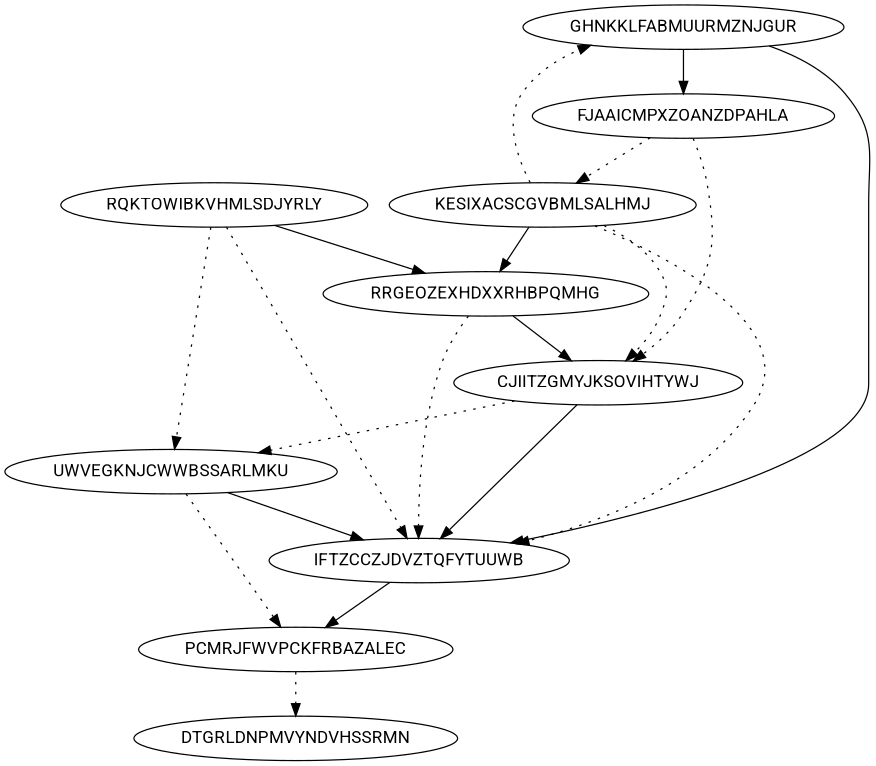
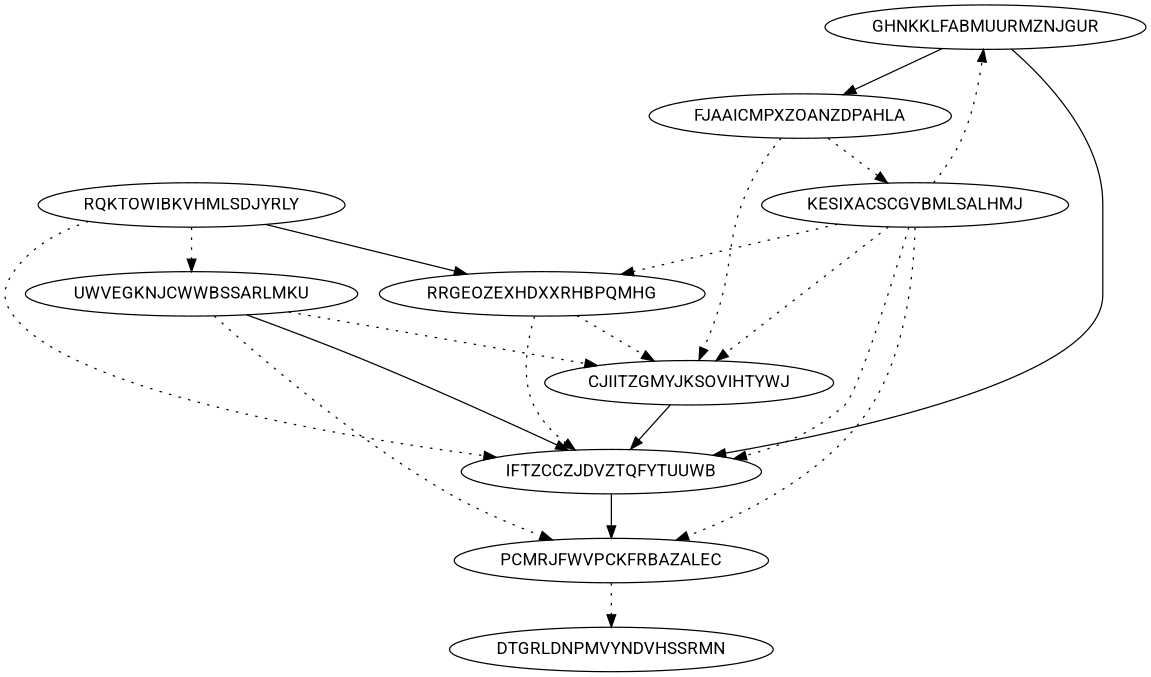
edge "KESIXACSCGVBMLSALHMJ" -> "RRGEOZEXHDXXRHBPQMHG": style solid -> dotted
edge "RRGEOZEXHDXXRHBPQMHG" -> "CJIITZGMYJKSOVIHTYWJ": style solid -> dotted
edge "KESIXACSCGVBMLSALHMJ" -> "PCMRJFWVPCKFRBAZALEC": added
edge "CJIITZGMYJKSOVIHTYWJ" -> "UWVEGKNJCWWBSSARLMKU": reversed
